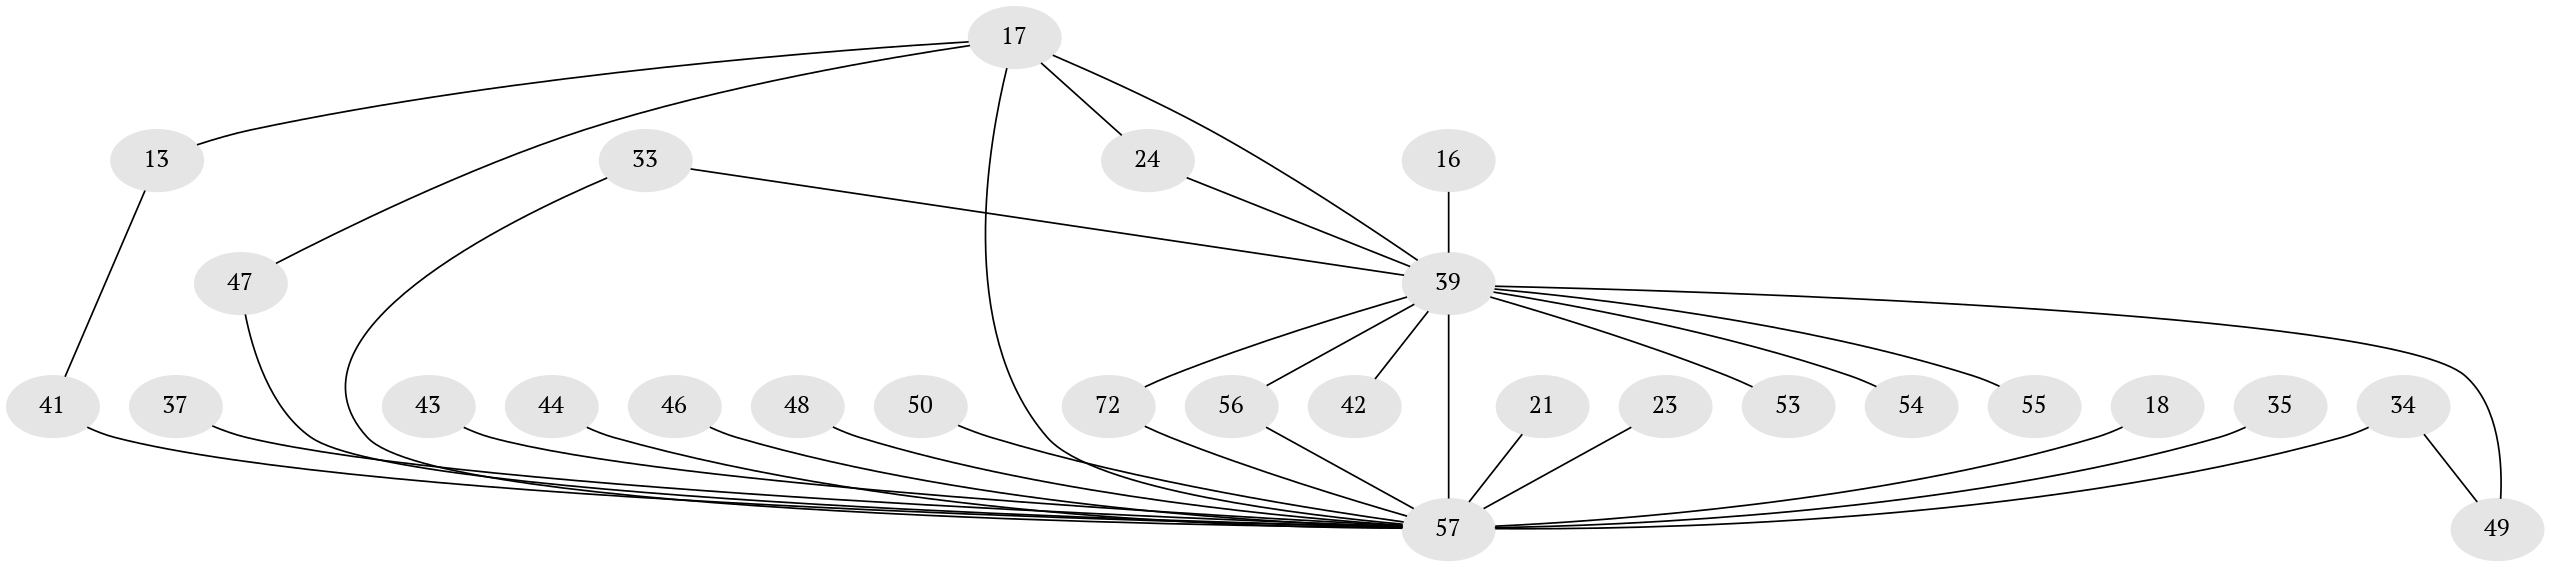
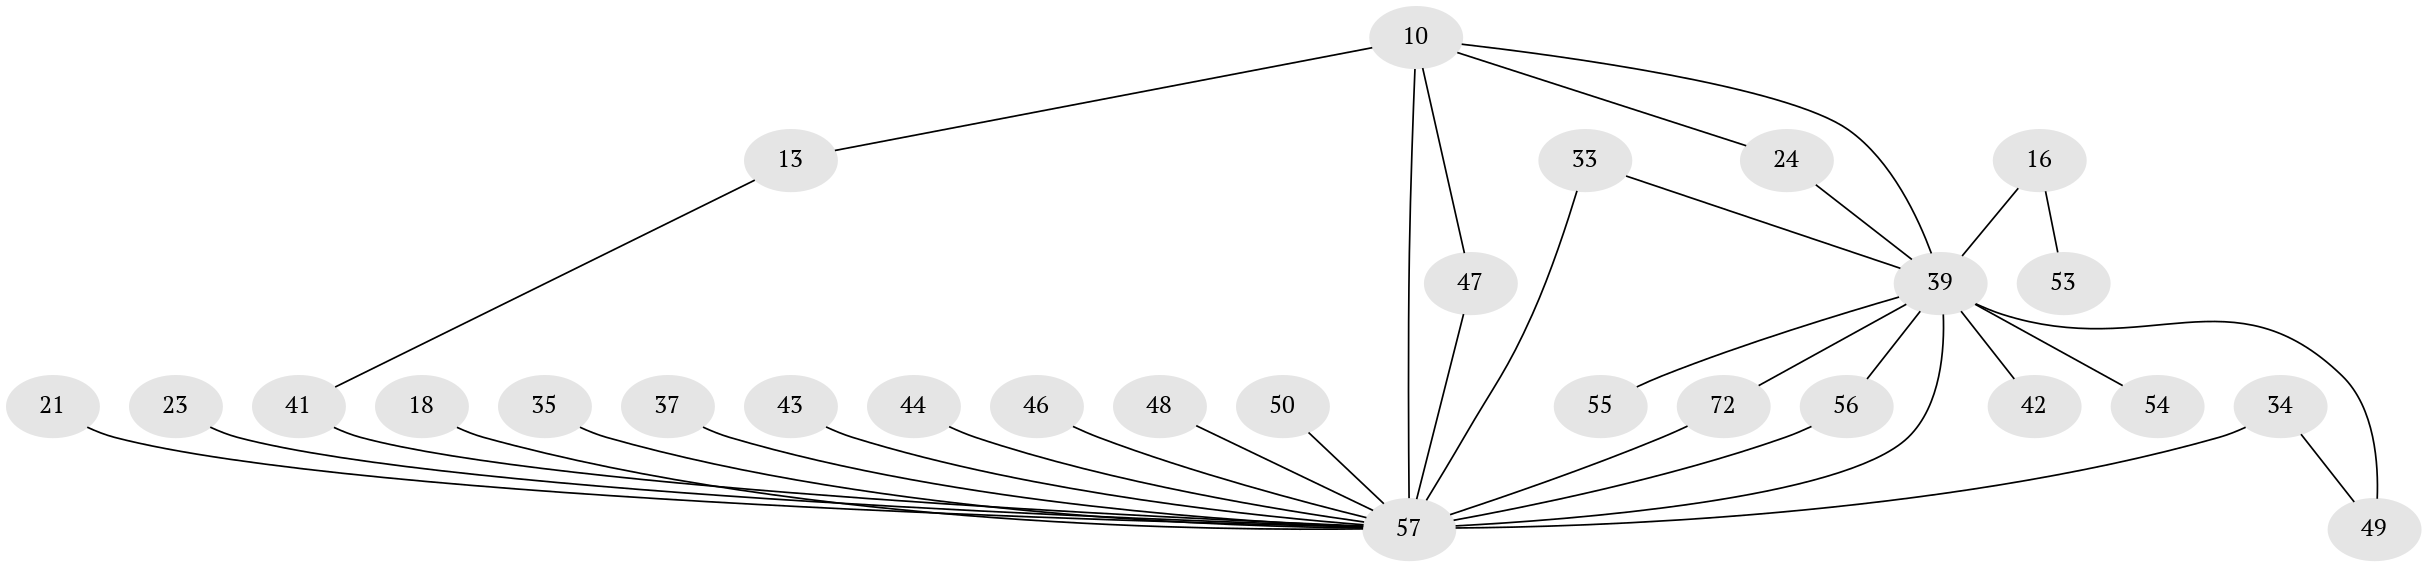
node "17": label "17" -> "10"
edge "39" -- "53": now "16" -- "53"
